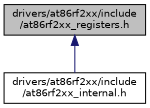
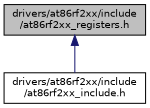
node "drivers/at86rf2xx/include /at86rf2xx_internal.h": label "drivers/at86rf2xx/include /at86rf2xx_internal.h" -> "drivers/at86rf2xx/include /at86rf2xx_include.h"
